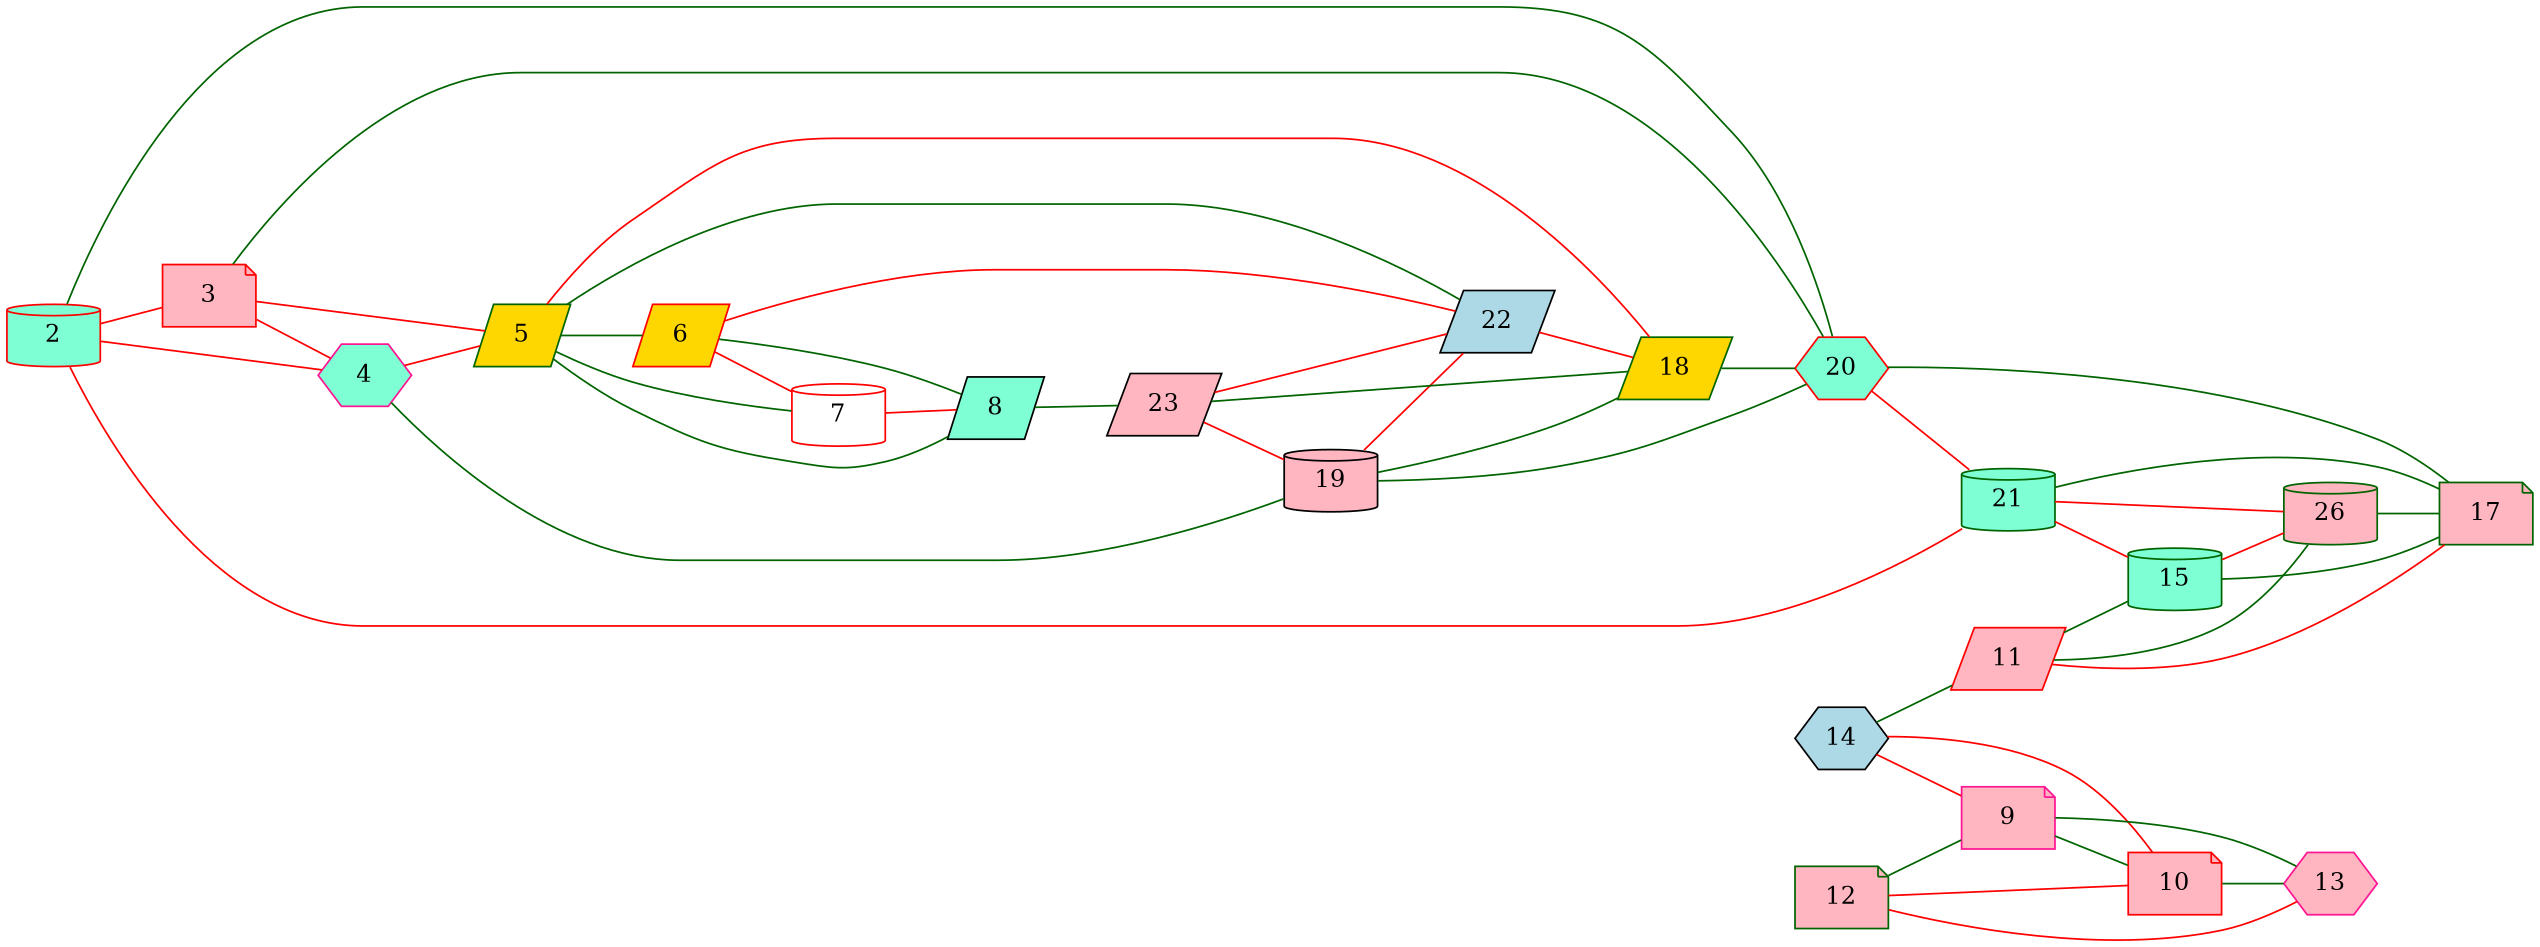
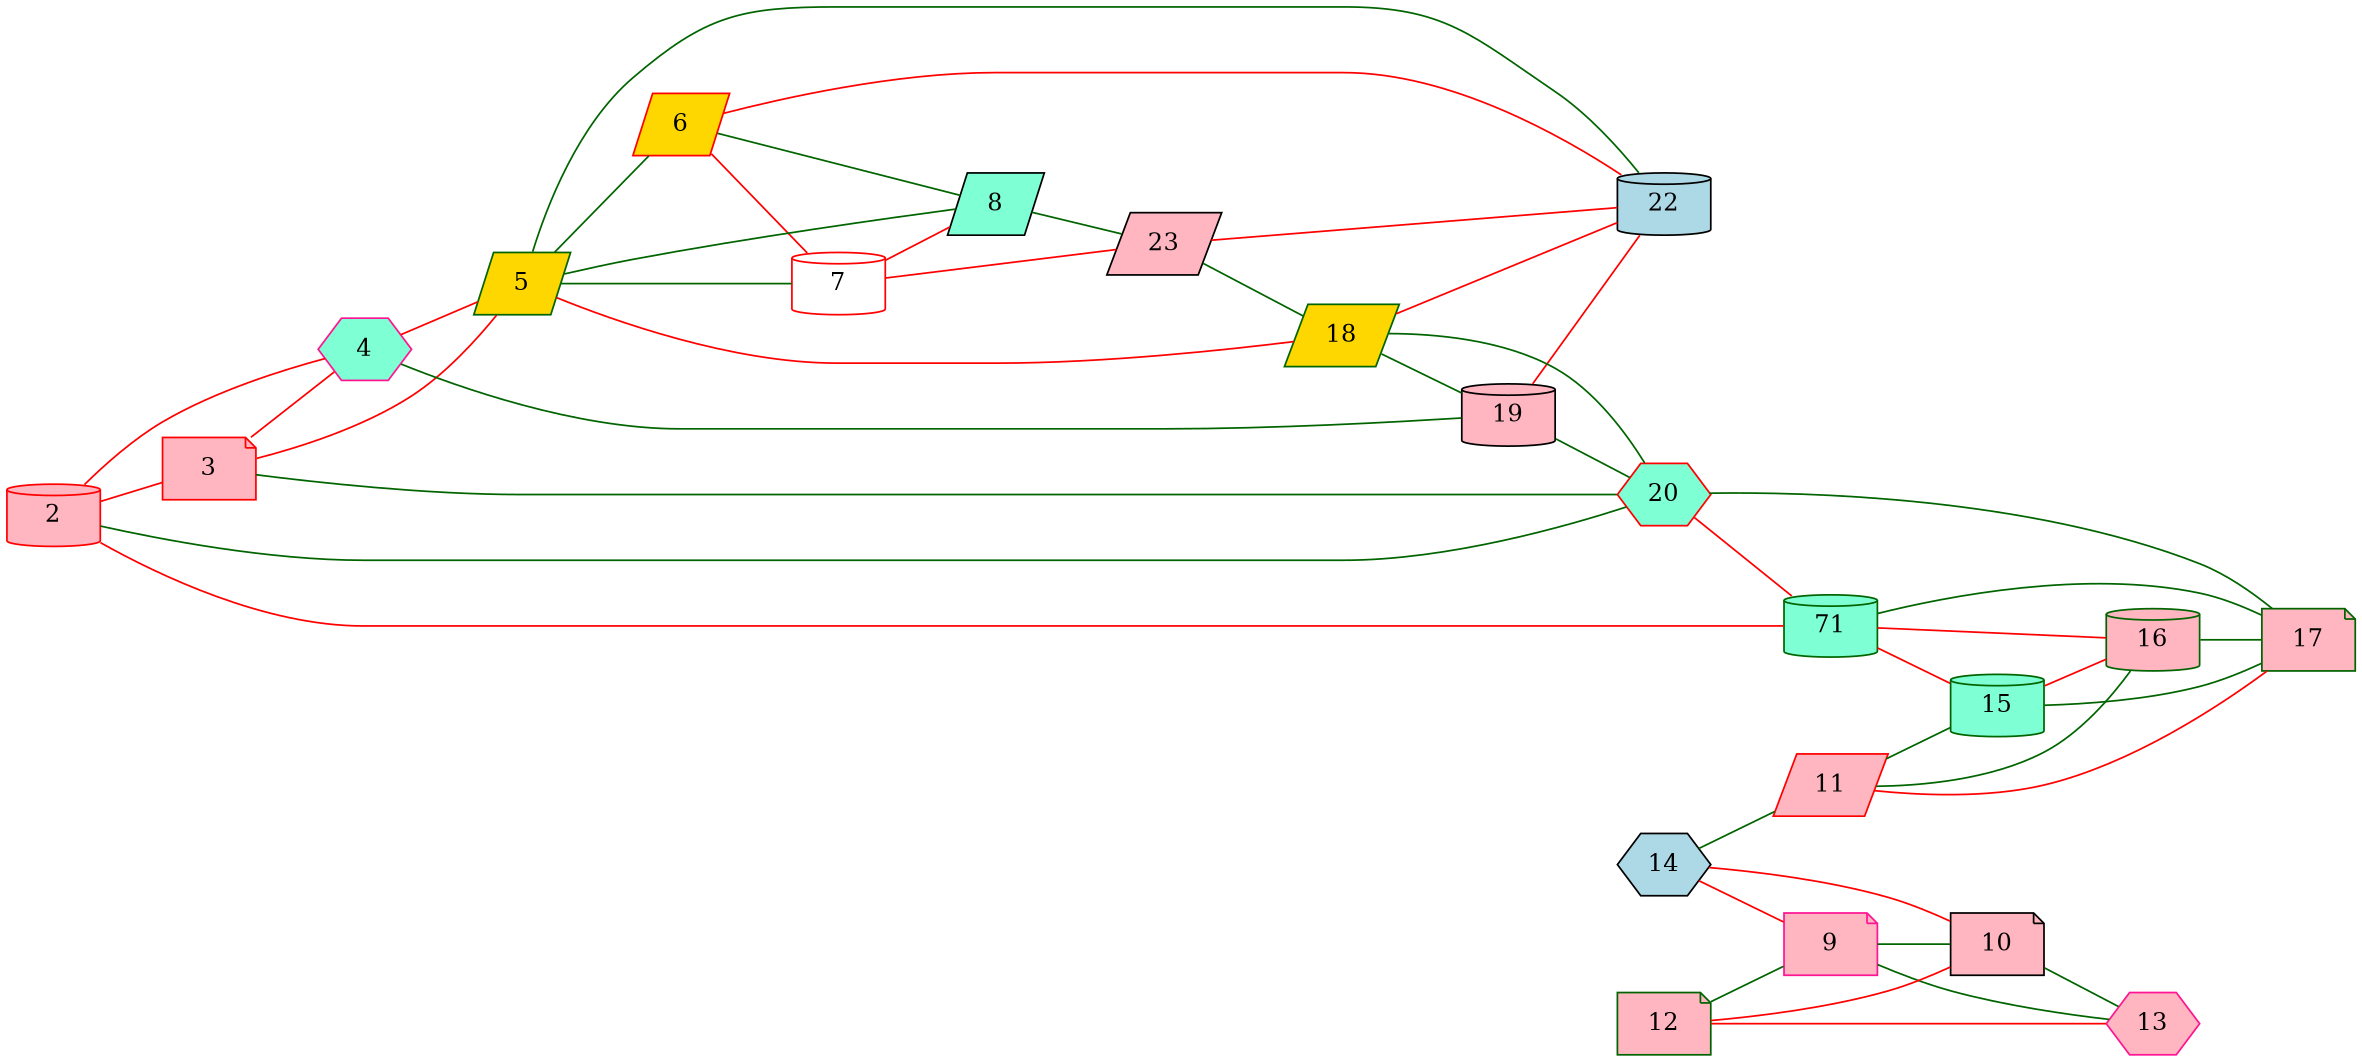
node "22": shape parallelogram -> cylinder
node "2": fillcolor aquamarine -> lightpink
edge "23" -- "19": now "23" -- "7"
node "21": label "21" -> "71"
node "26": label "26" -> "16"
node "10": color red -> black
